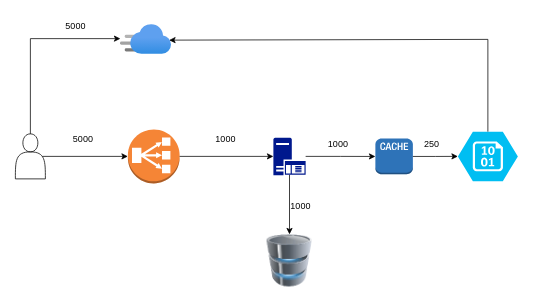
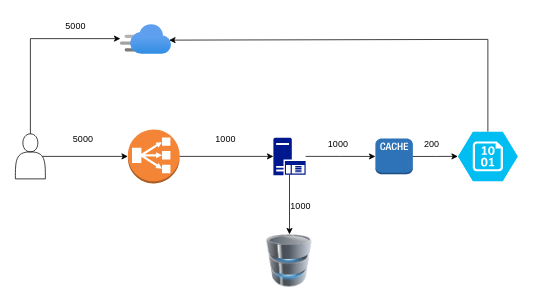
node "250": label "250" -> "200"
